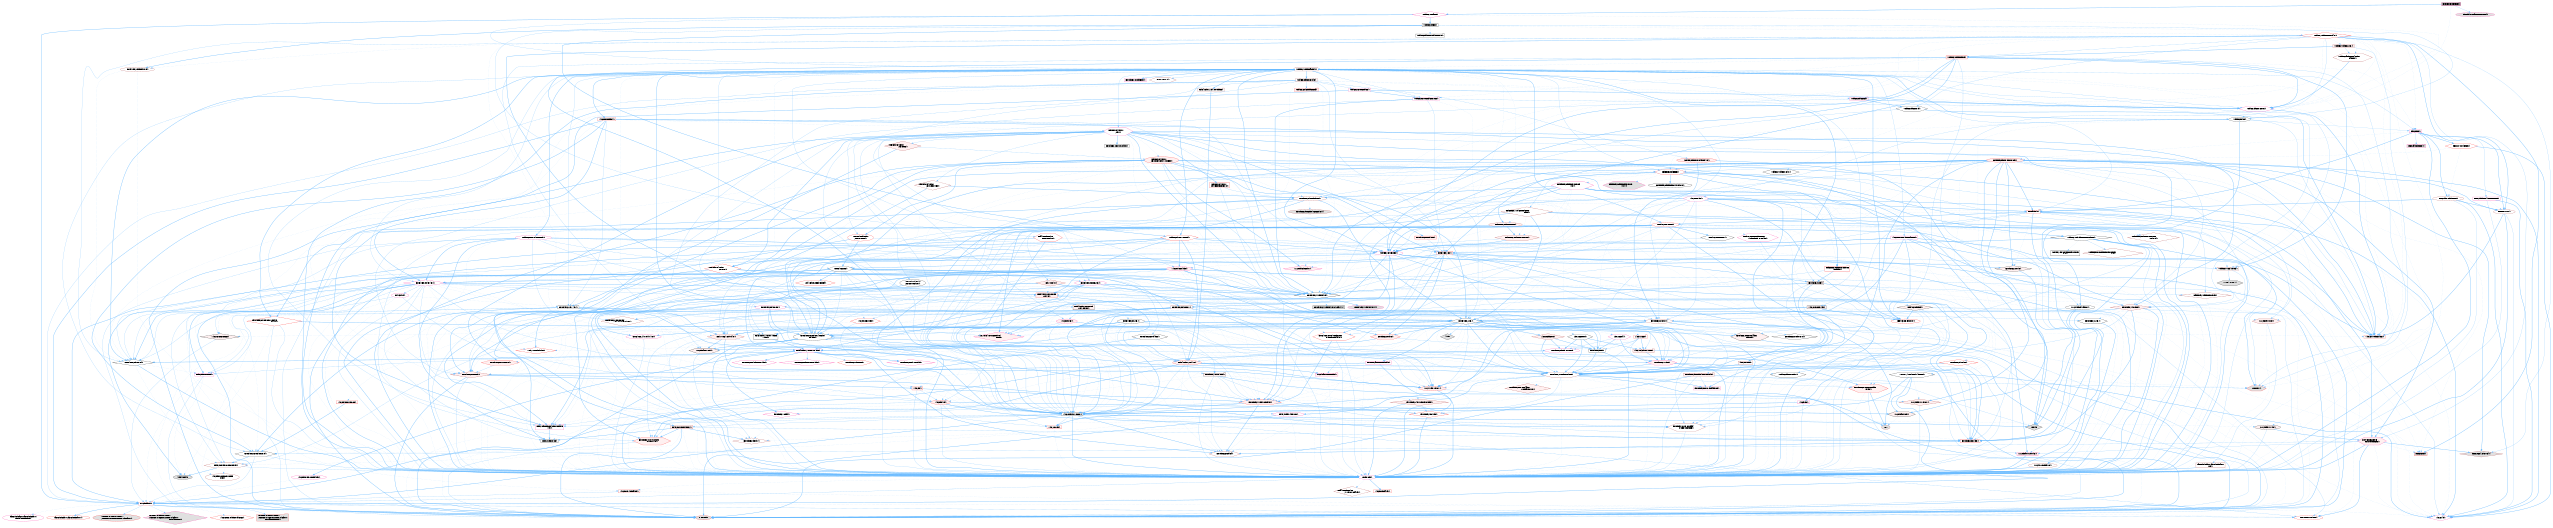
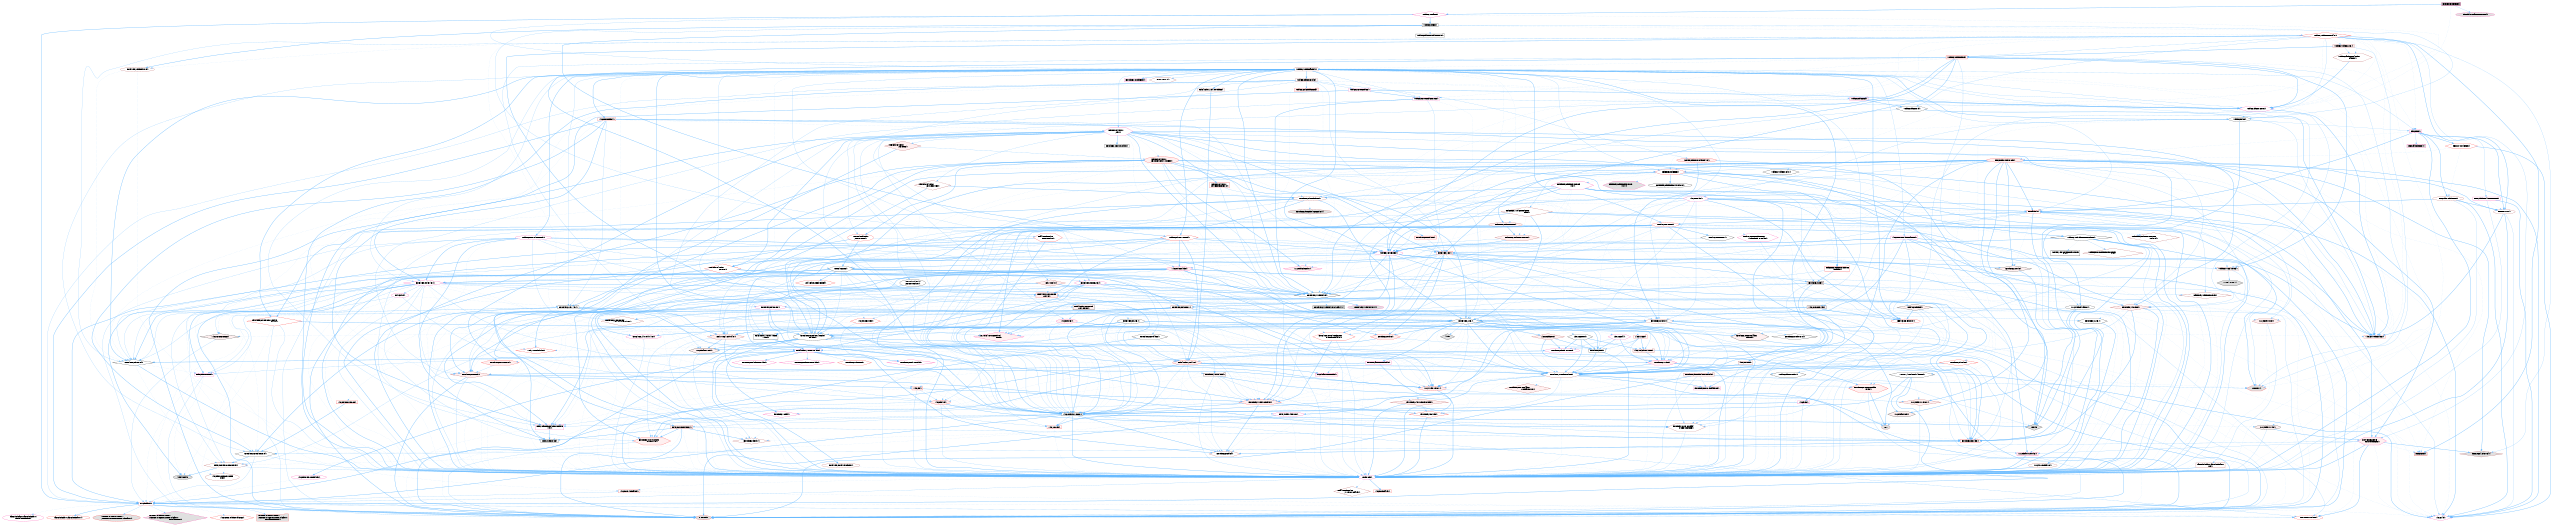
node "Delegate/StatsSystemTypes.h": label "Delegate/StatsSystemTypes.h" -> "Stats/StatsSystemTypes.h"
edge "Templates/UniquePtr.h" -> "Serialization/MemoryLayout.h": removed
edge "Misc/CString.h" -> "HAL/PlatformCrt.h": removed
node "Containers/ContainerHelpers.h": added
